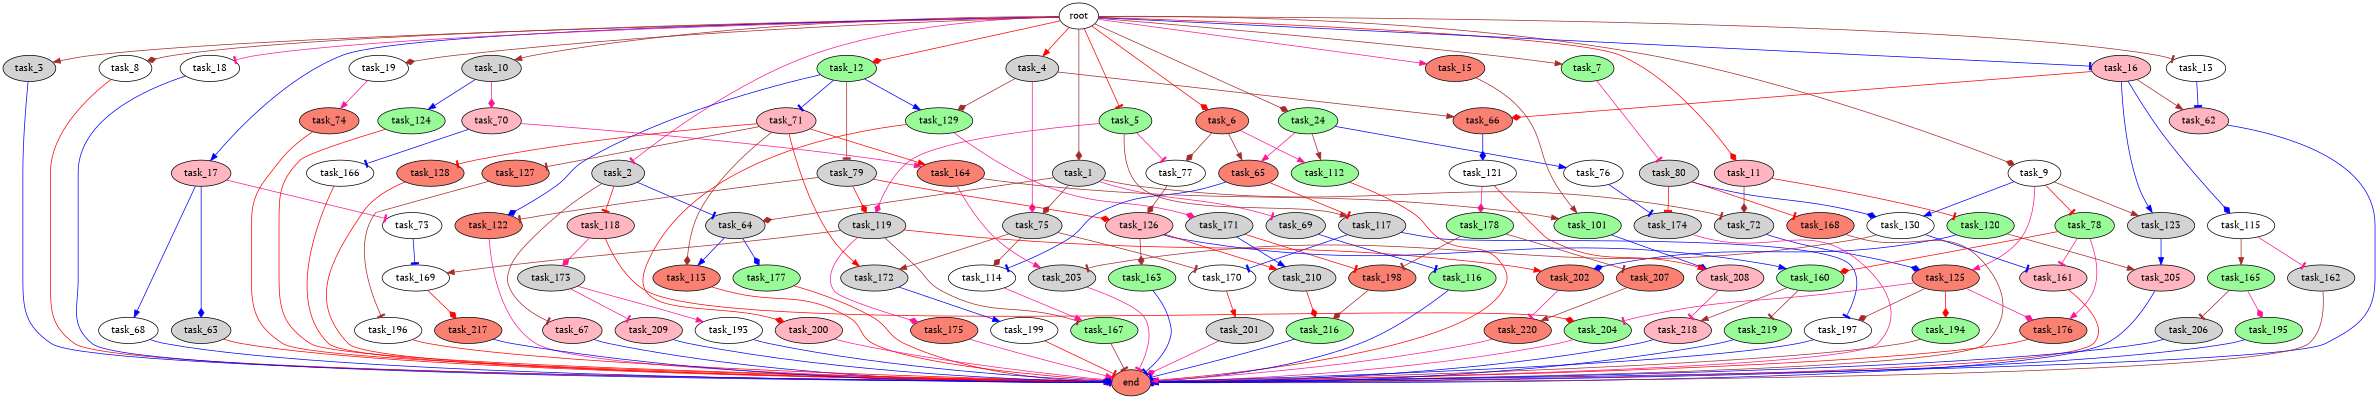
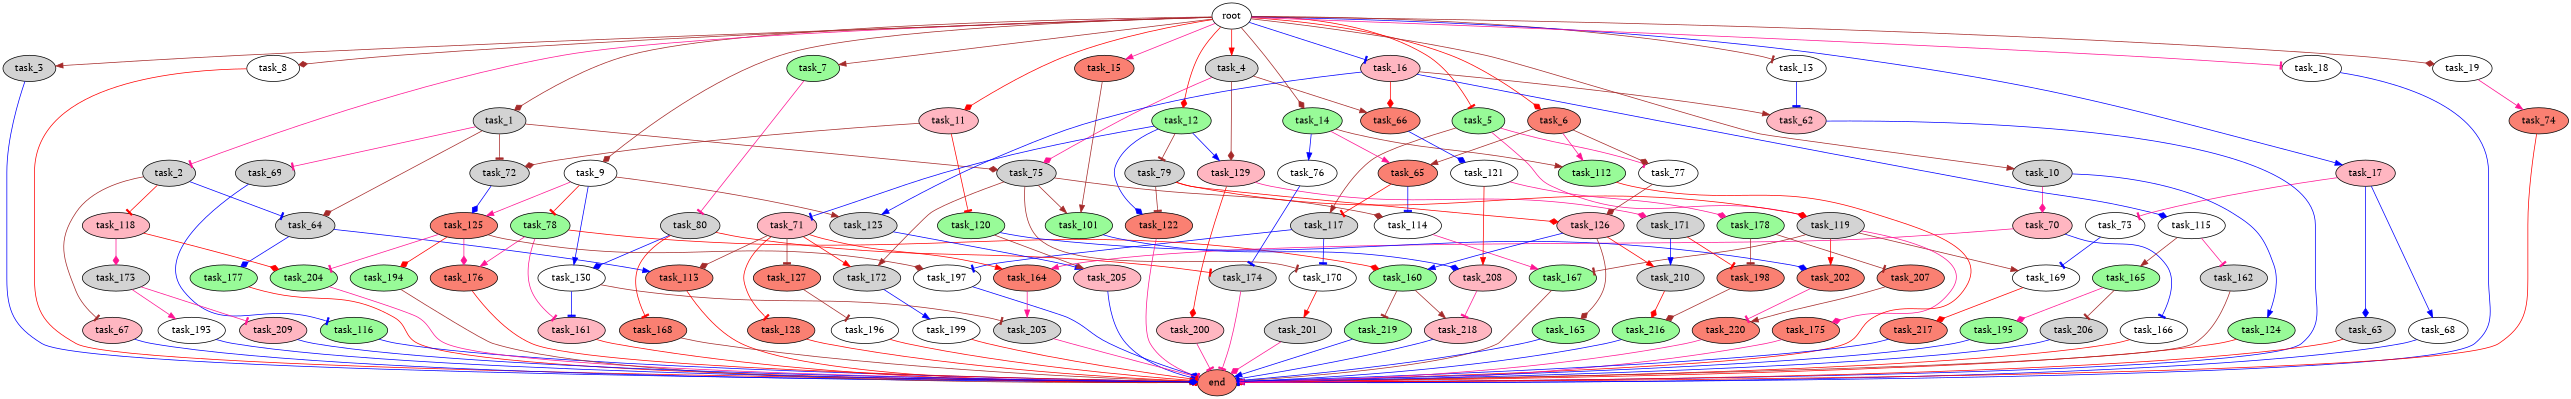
node "task_129": fillcolor palegreen -> lightpink
node "task_24": label "task_24" -> "task_14"
edge "task_164" -> "task_101": now "task_75" -> "task_101"
